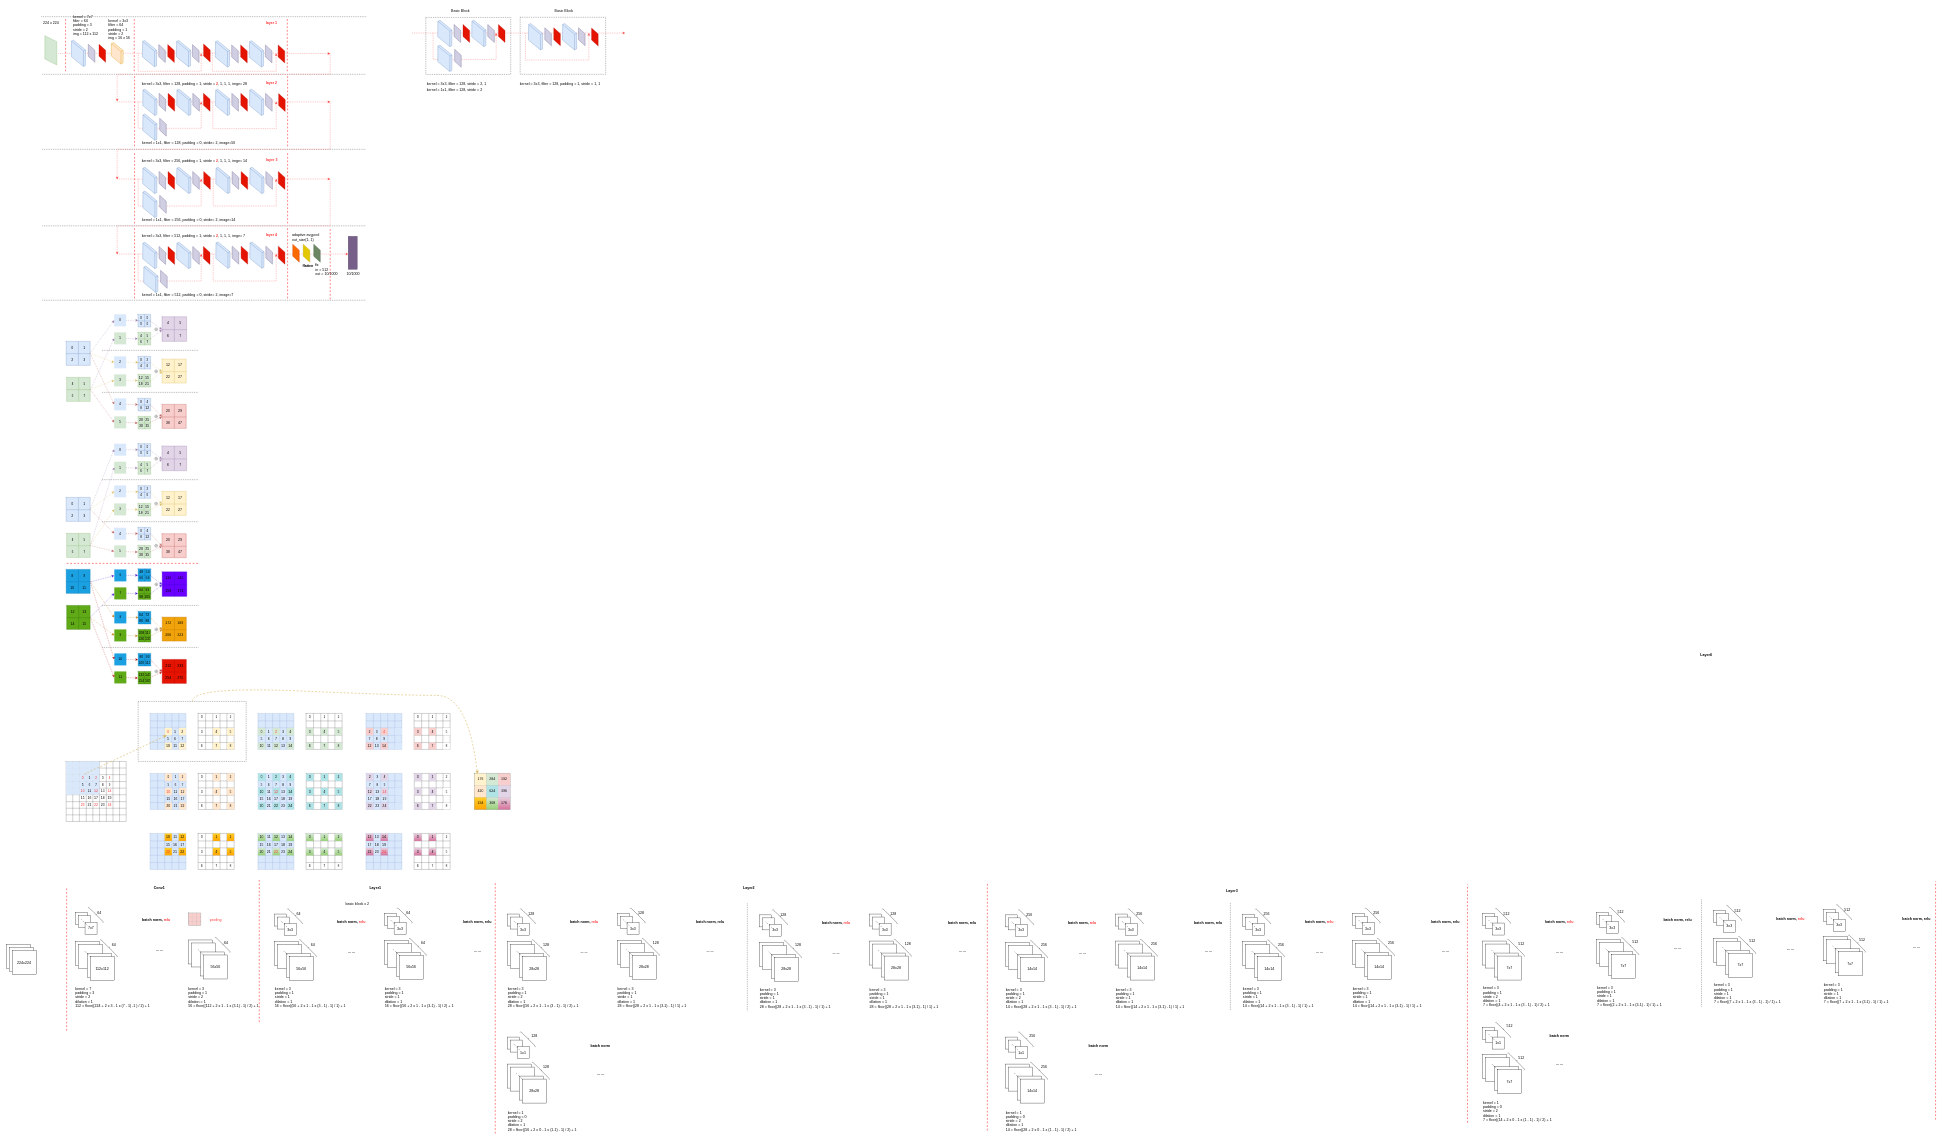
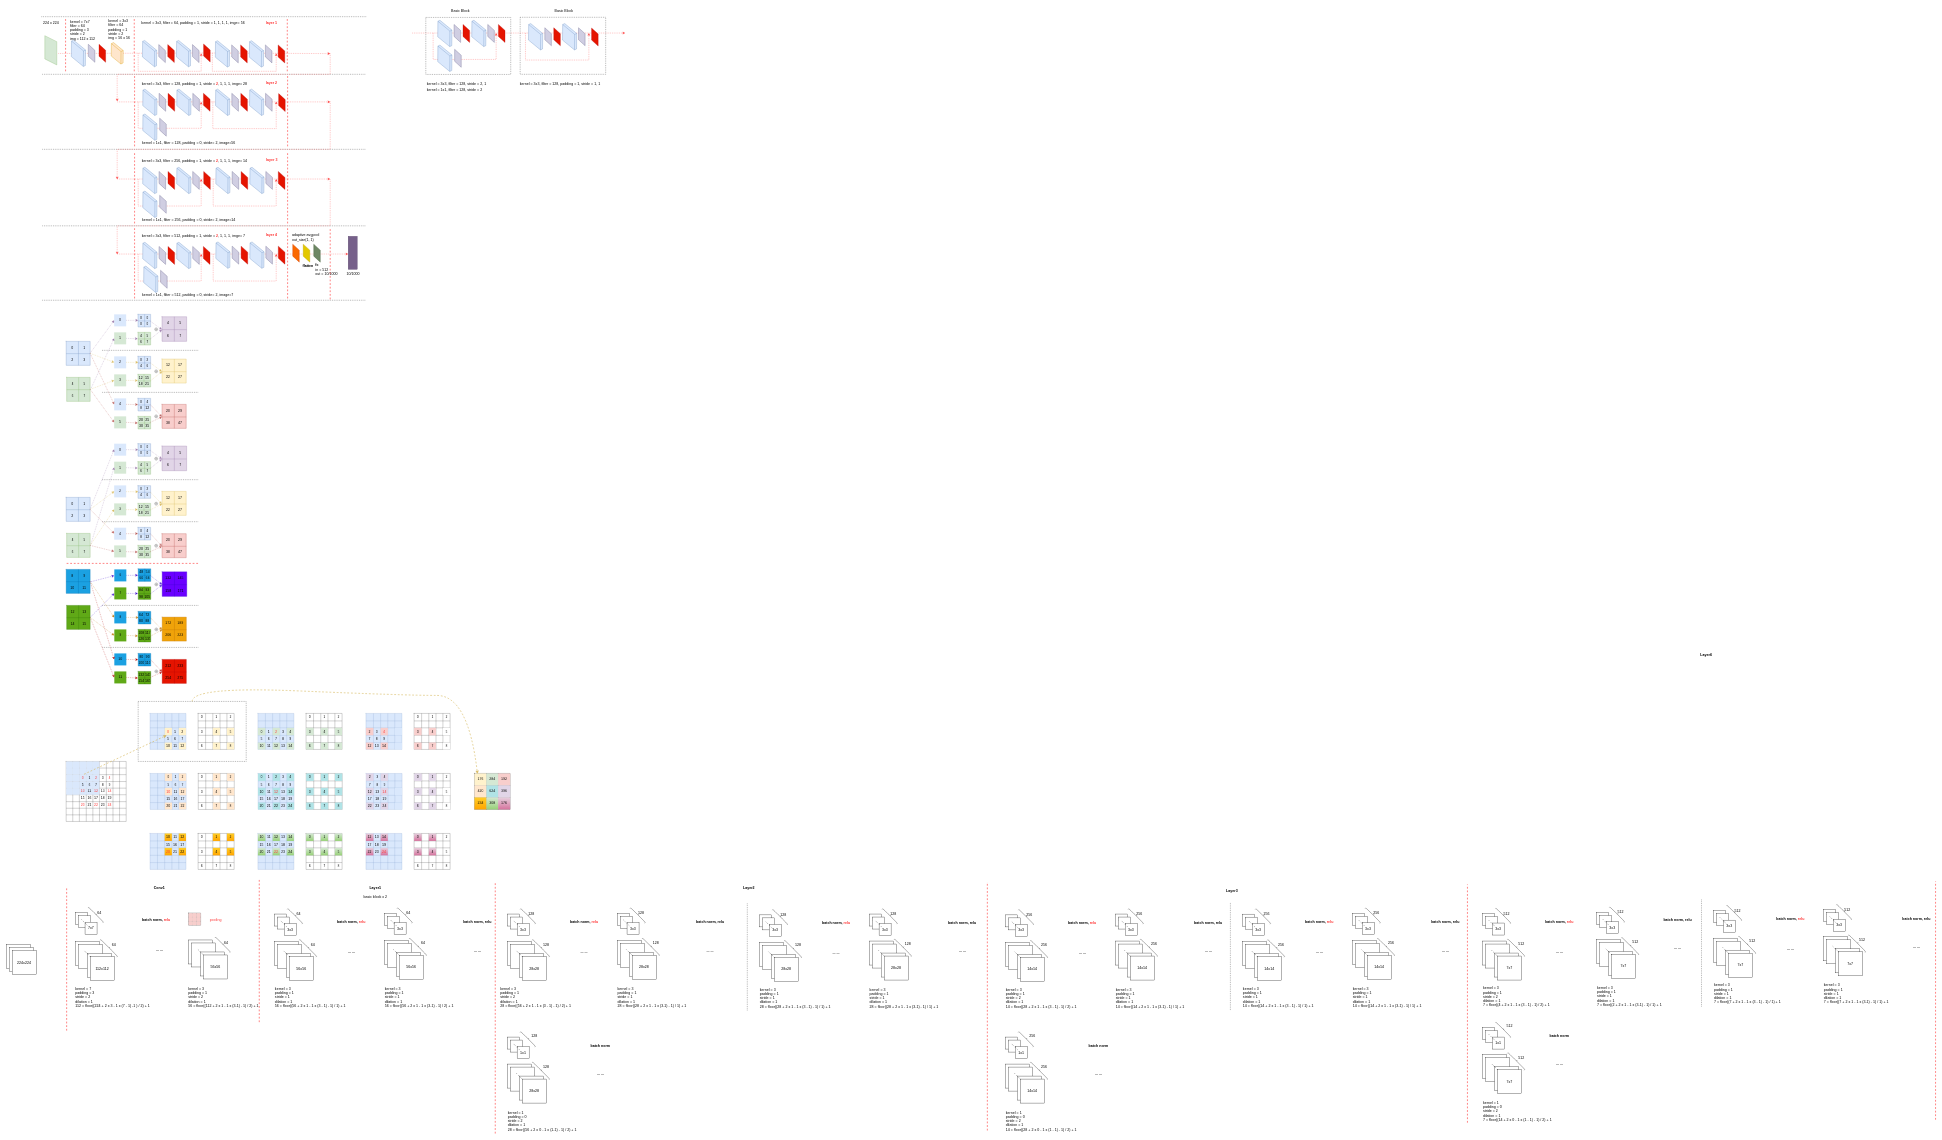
node "kernel = 3x3, filter = 64, padding = 1, stride = 1, 1, 1, 1, imge= 56": added
node "kernel = 7x7 filter = 64 padding = 3 stride = 2 img = 112 x 112": moved (87, 25) -> (84, 30)
node "basic block x 2": moved (357, 904) -> (375, 896)
node "kernel = 3 padding = 1 stride = 2 dilation = 1 28 = floor((56 + 2 x 1 - 1 x (3 - 1) - 1) / 2) + 1": moved (545, 997) -> (537, 997)
